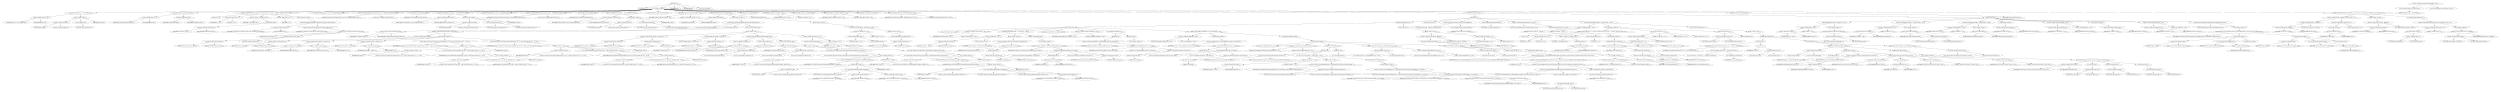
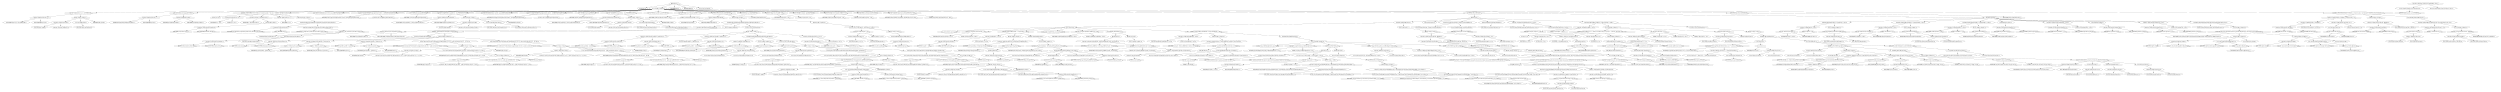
node "(<operator>.arrayInitializer,new Class[] { Class.class })": added
